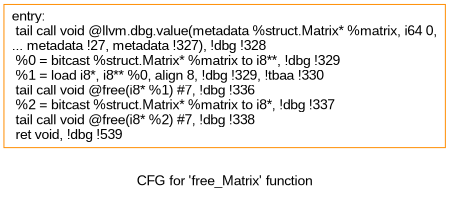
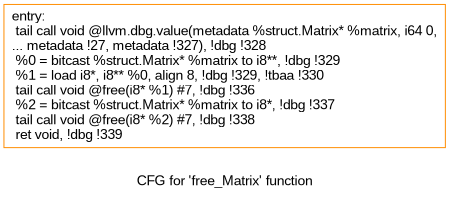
node "entry:": text "ret void, !dbg !539" -> "ret void, !dbg !339"
